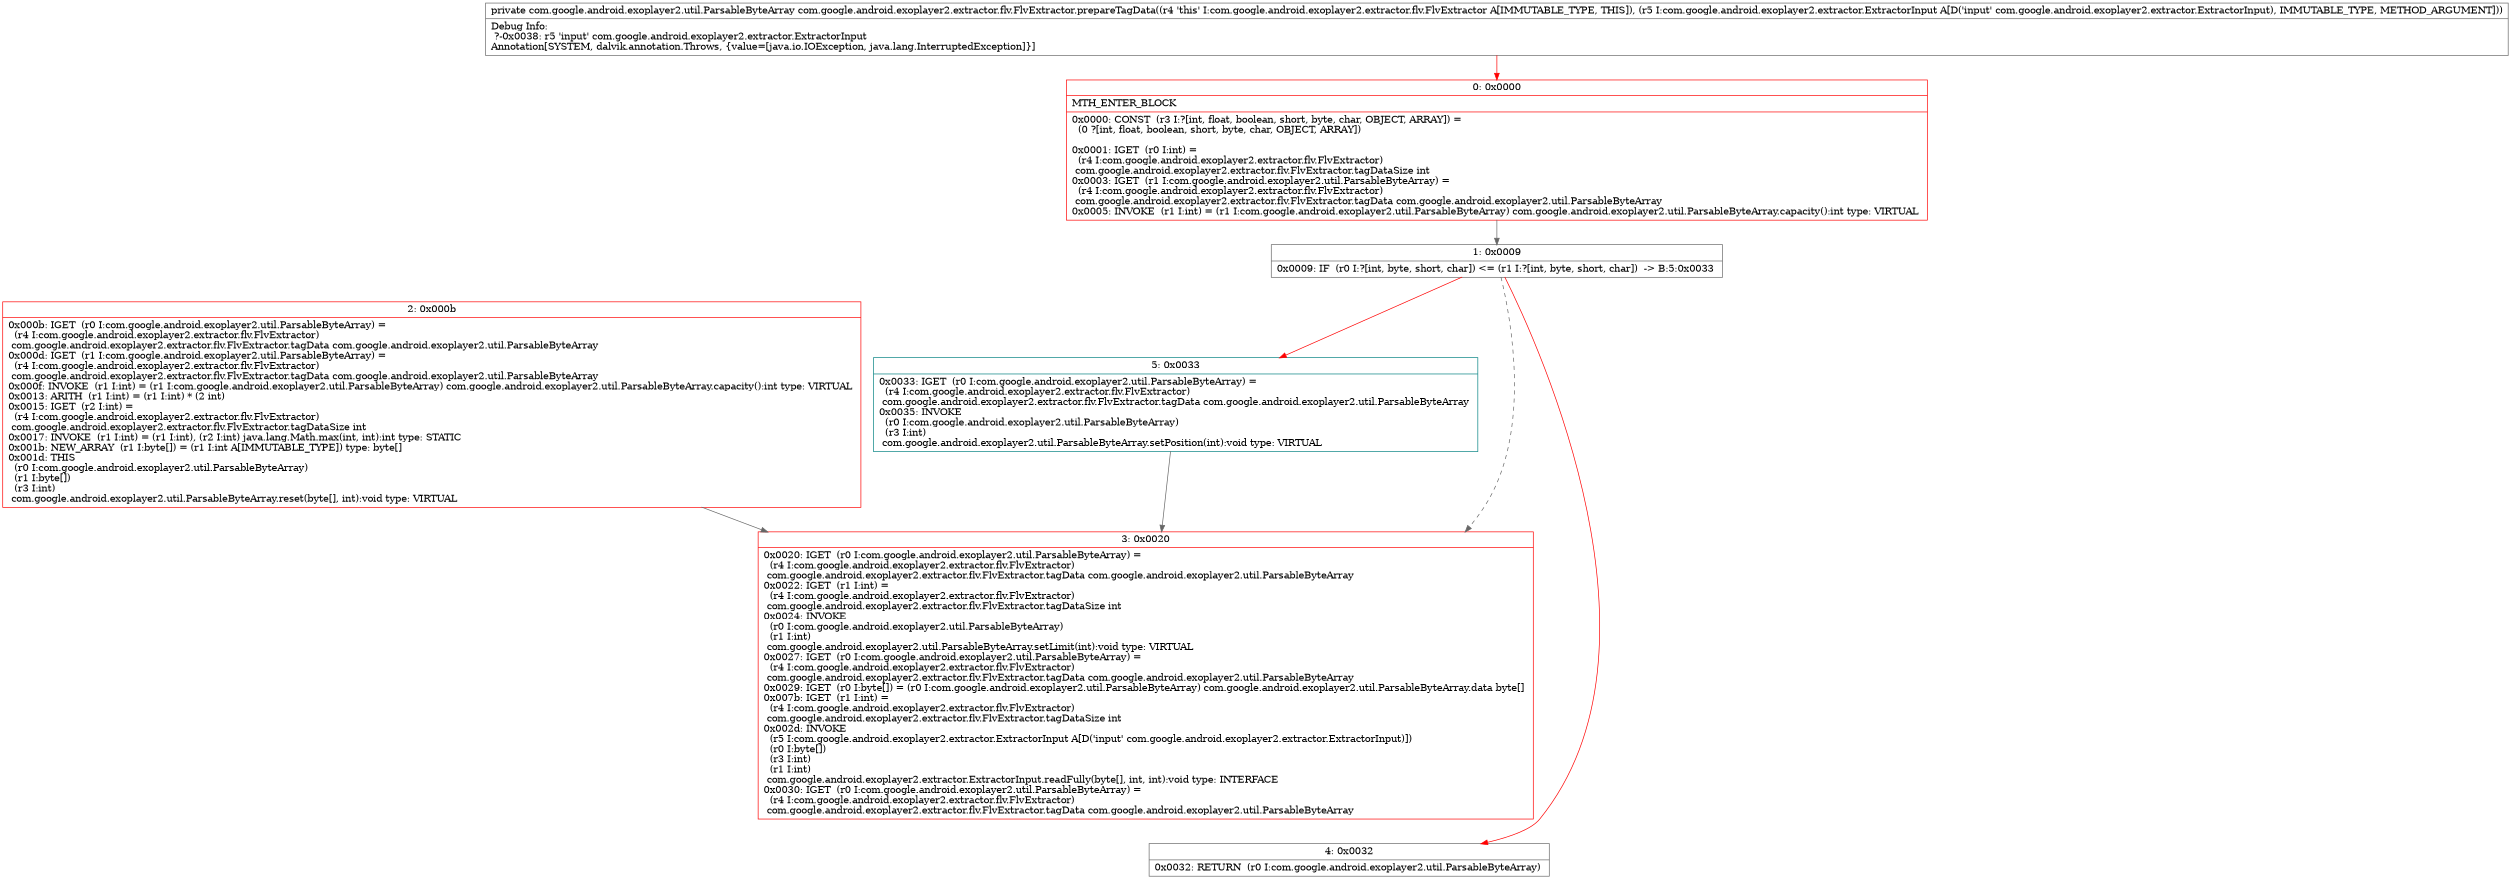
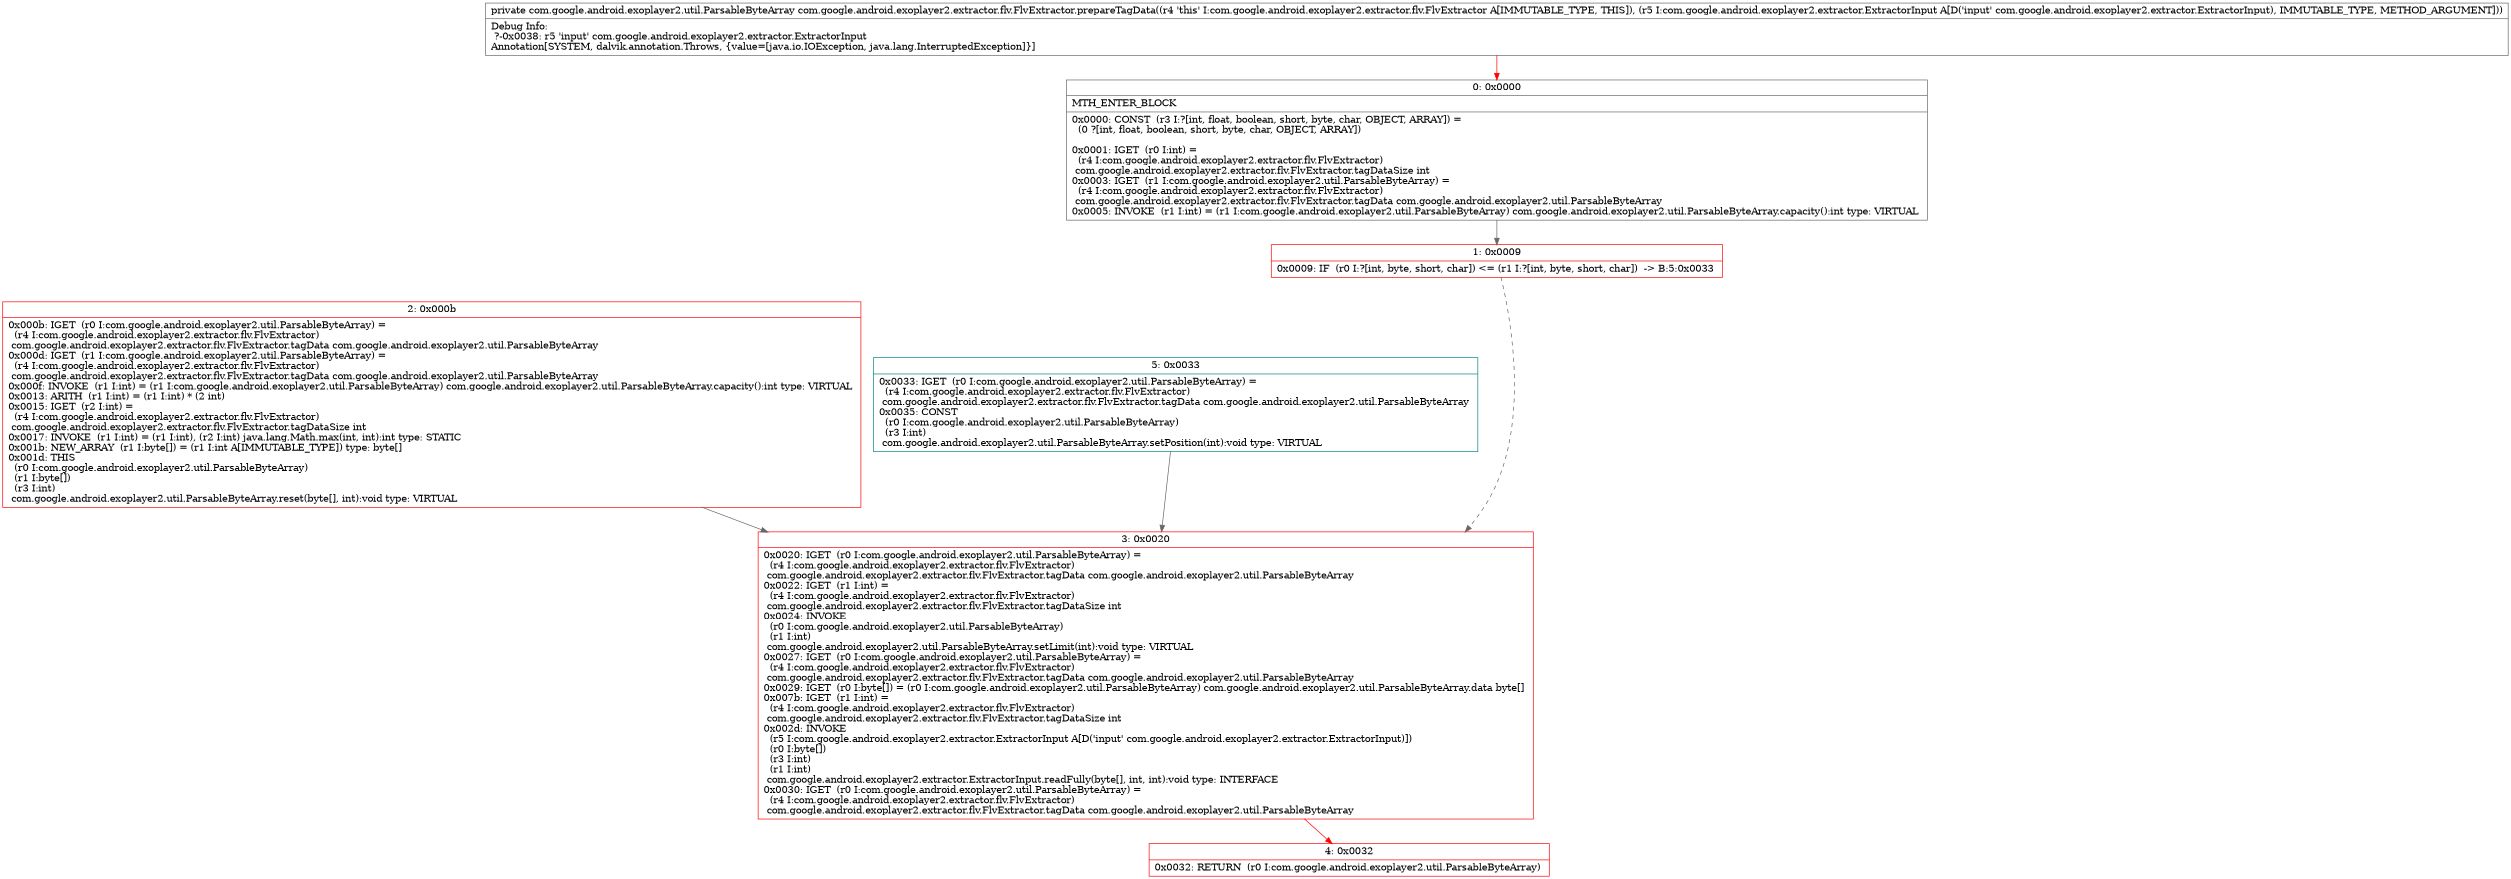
node "0: 0x0000": color red -> gray40
node "1: 0x0009": color gray40 -> red
edge "1: 0x0009" -> "5: 0x0033": removed
node "5: 0x0033": text "0x0035: INVOKE" -> "0x0035: CONST"
edge "1: 0x0009" -> "4: 0x0032": now "3: 0x0020" -> "4: 0x0032"
node "4: 0x0032": color gray40 -> red
